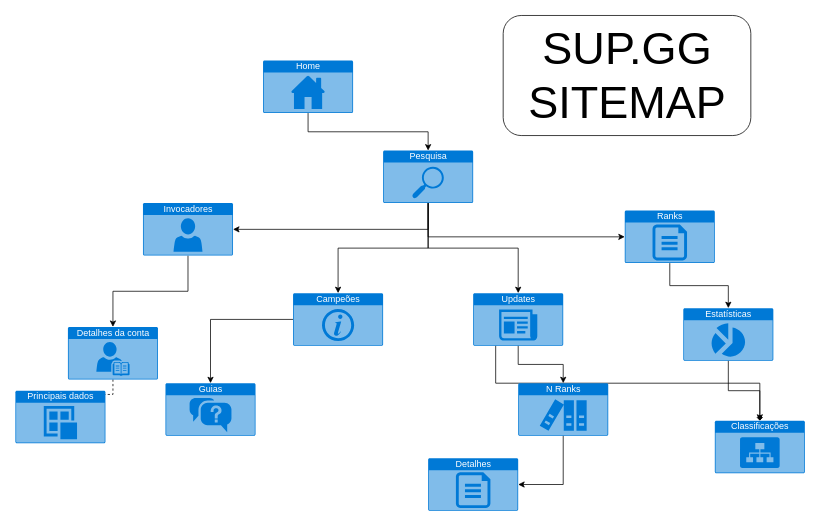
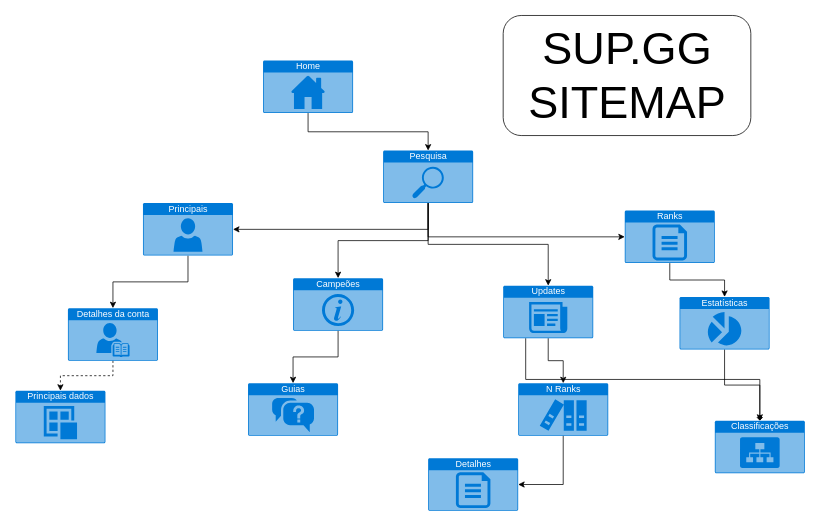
node "Invocadores": label "Invocadores" -> "Principais"
node "Campeões": moved (338, 319) -> (338, 304)
node "Updates": moved (518, 319) -> (548, 312)
node "Estatísticas": moved (728, 334) -> (724, 323)
node "Detalhes da conta": moved (113, 353) -> (113, 334)
node "Guias": moved (210, 409) -> (293, 409)
